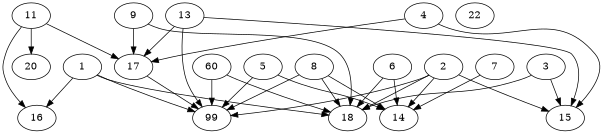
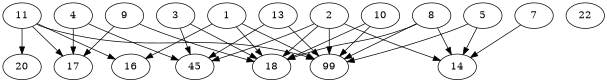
edge "13" -> "17": removed
node "60": label "60" -> "10"
node "6": removed
edge "17" -> "99": now "11" -> "99"
node "15": label "15" -> "45"
